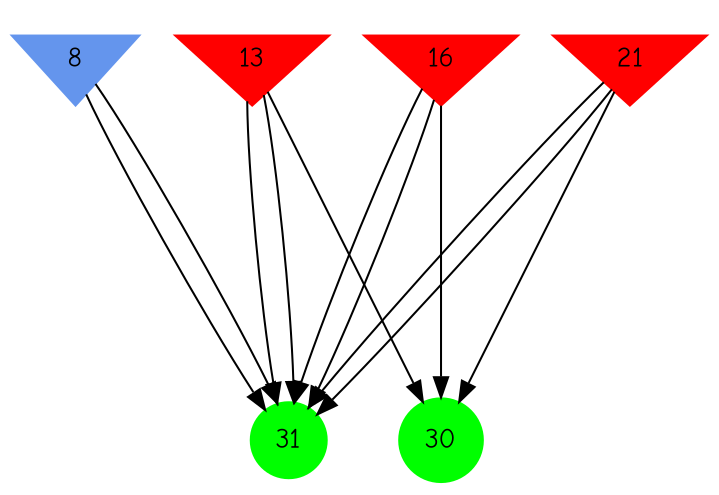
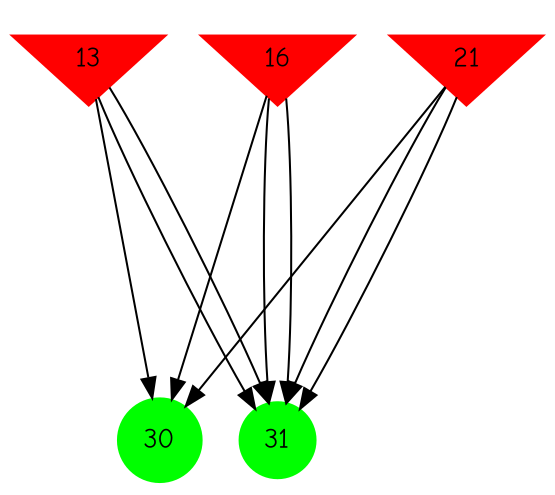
node "8": removed
